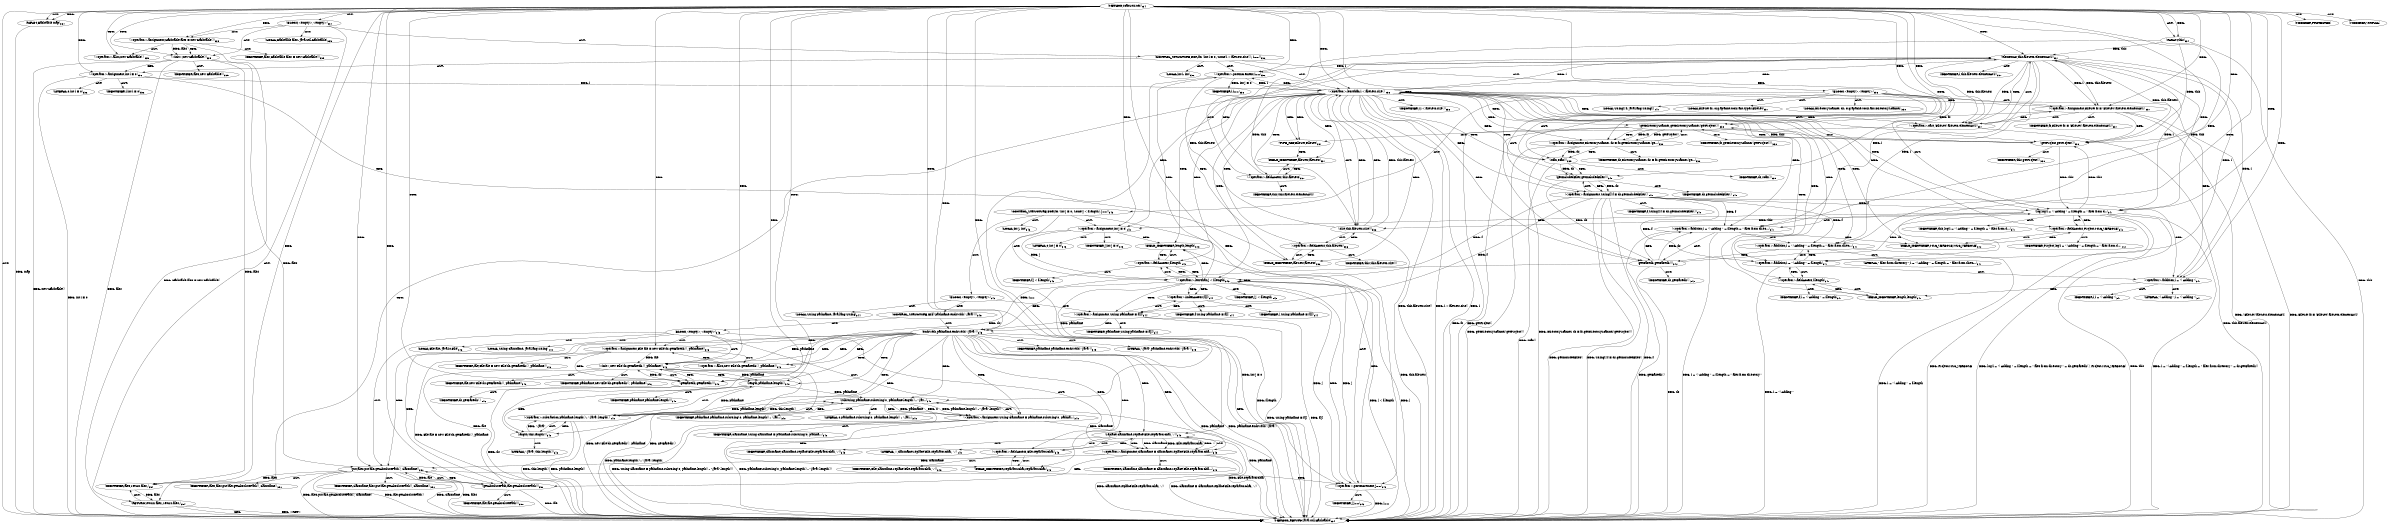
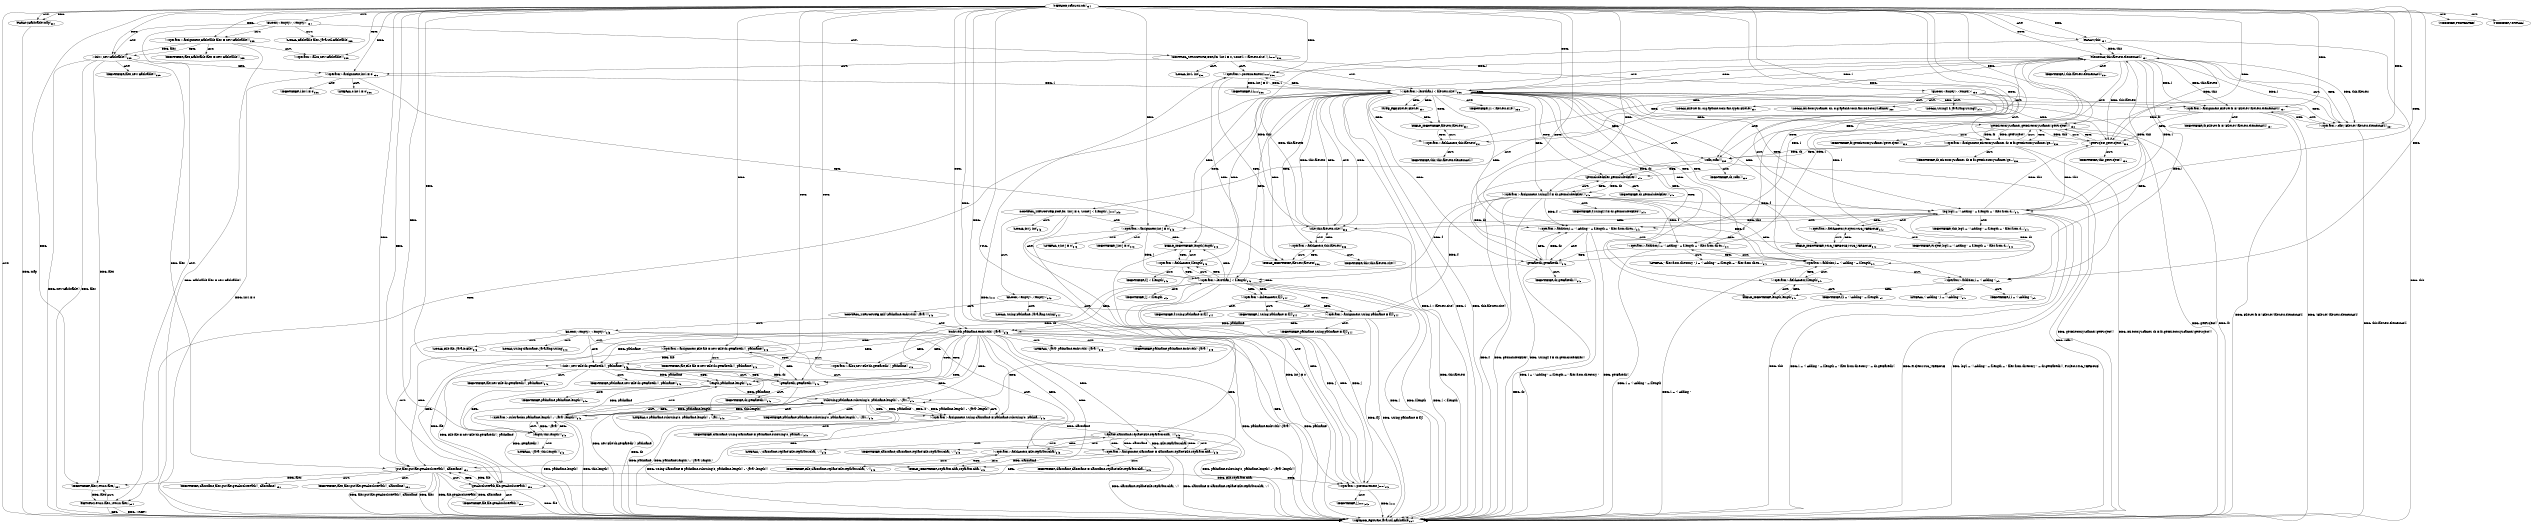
edge "(<operator>.cast,(FileSet) fileSets.elementAt(i))" -> "(TYPE_REF,FileSet,FileSet)": removed, label "AST:"
edge "(METHOD,scanSources)" -> "(<operator>.postIncrement,j++)": label "DDG: " -> "MSG: "
